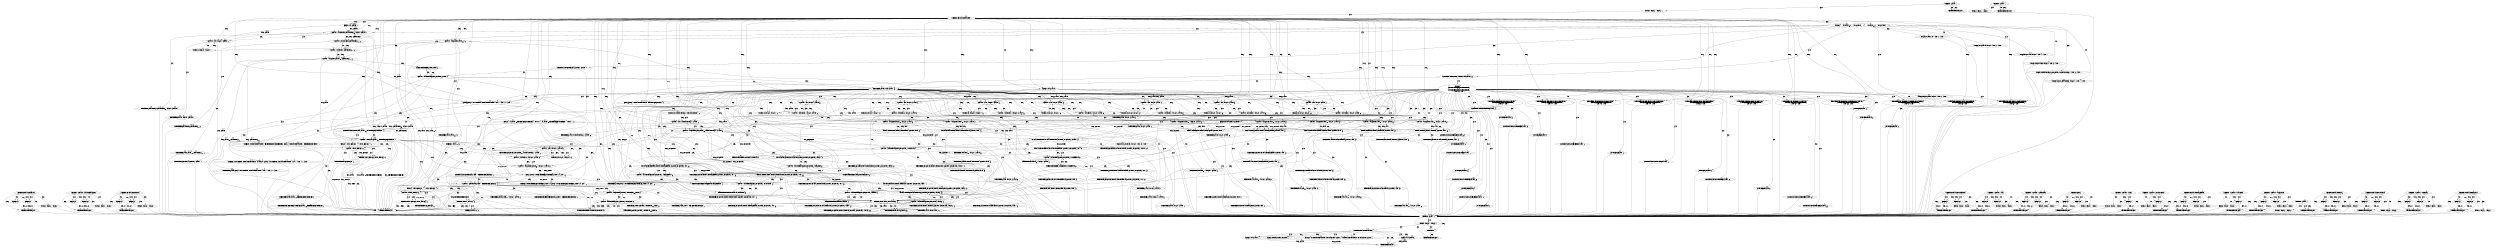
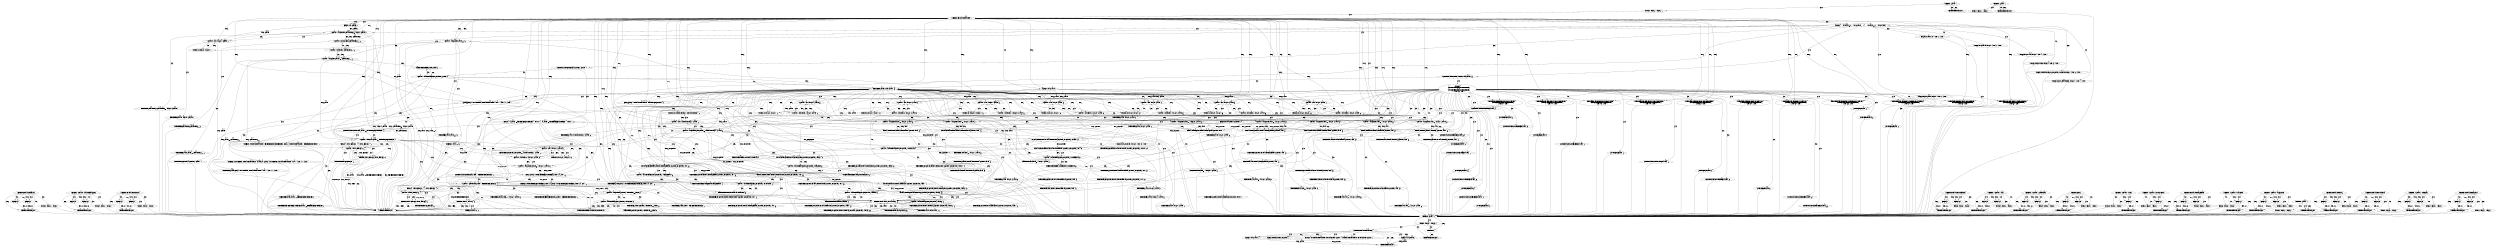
edge "(IDENTIFIER,param,switch(param))" -> "(FIELD_IDENTIFIER,decayHFRatio,decayHFRatio)": label "DDG: p2" -> "CDG: "
node "(IDENTIFIER,time,ReverbSetDecayTime(pContext, time))": removed
